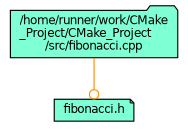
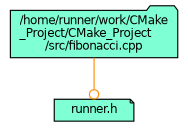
node "fibonacci.h": label "fibonacci.h" -> "runner.h"
